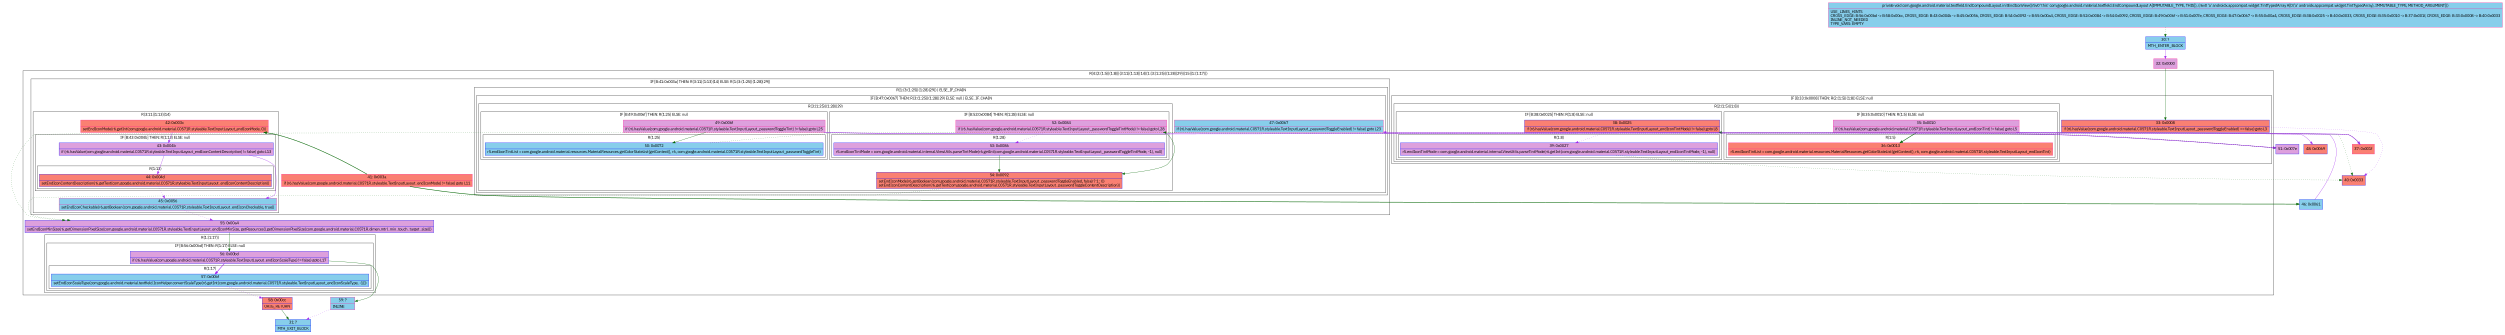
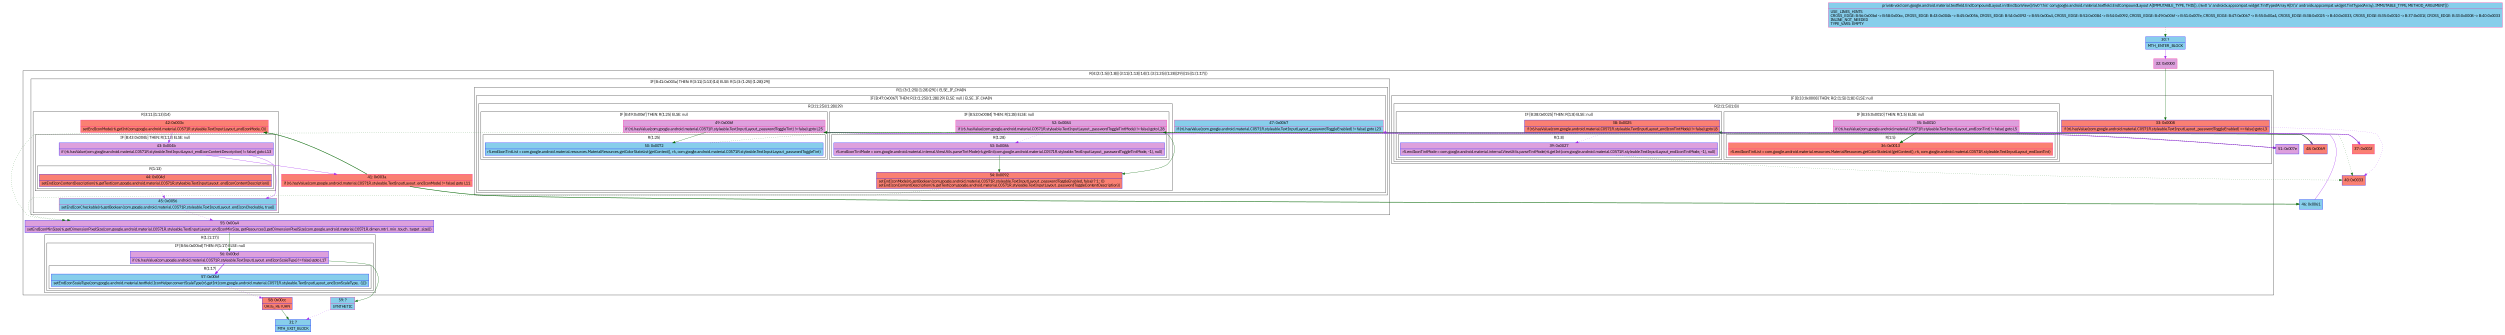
edge "48: 0x0069" -> "49: 0x006f": added
edge "43: 0x004b" -> "44: 0x004d": now "43: 0x004b" -> "41: 0x003a"
node "59: ?": text "INLINE" -> "SYNTHETIC"
